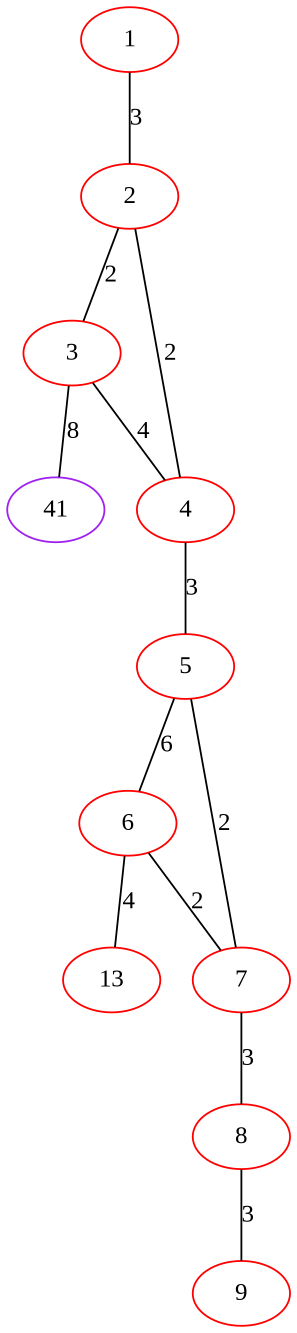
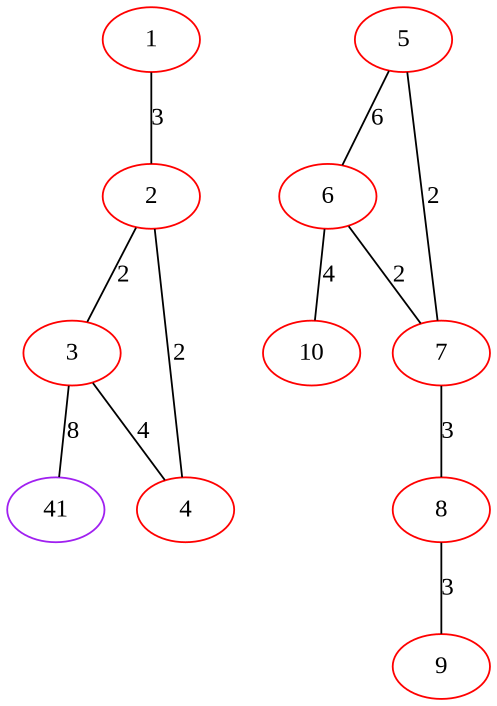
edge "4" -- "5": removed, label "3"
node "13": label "13" -> "10"
